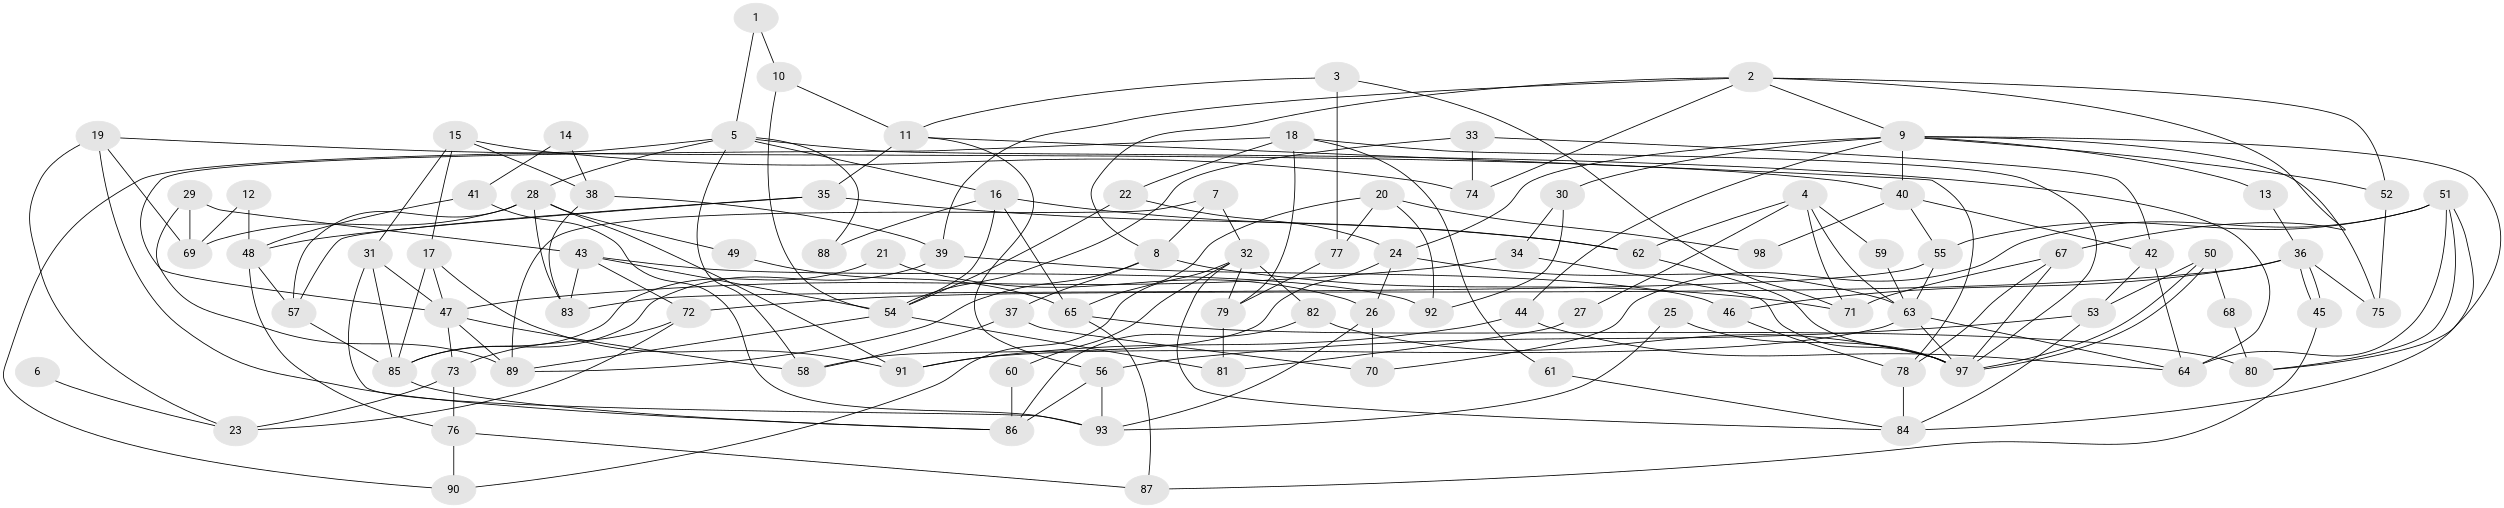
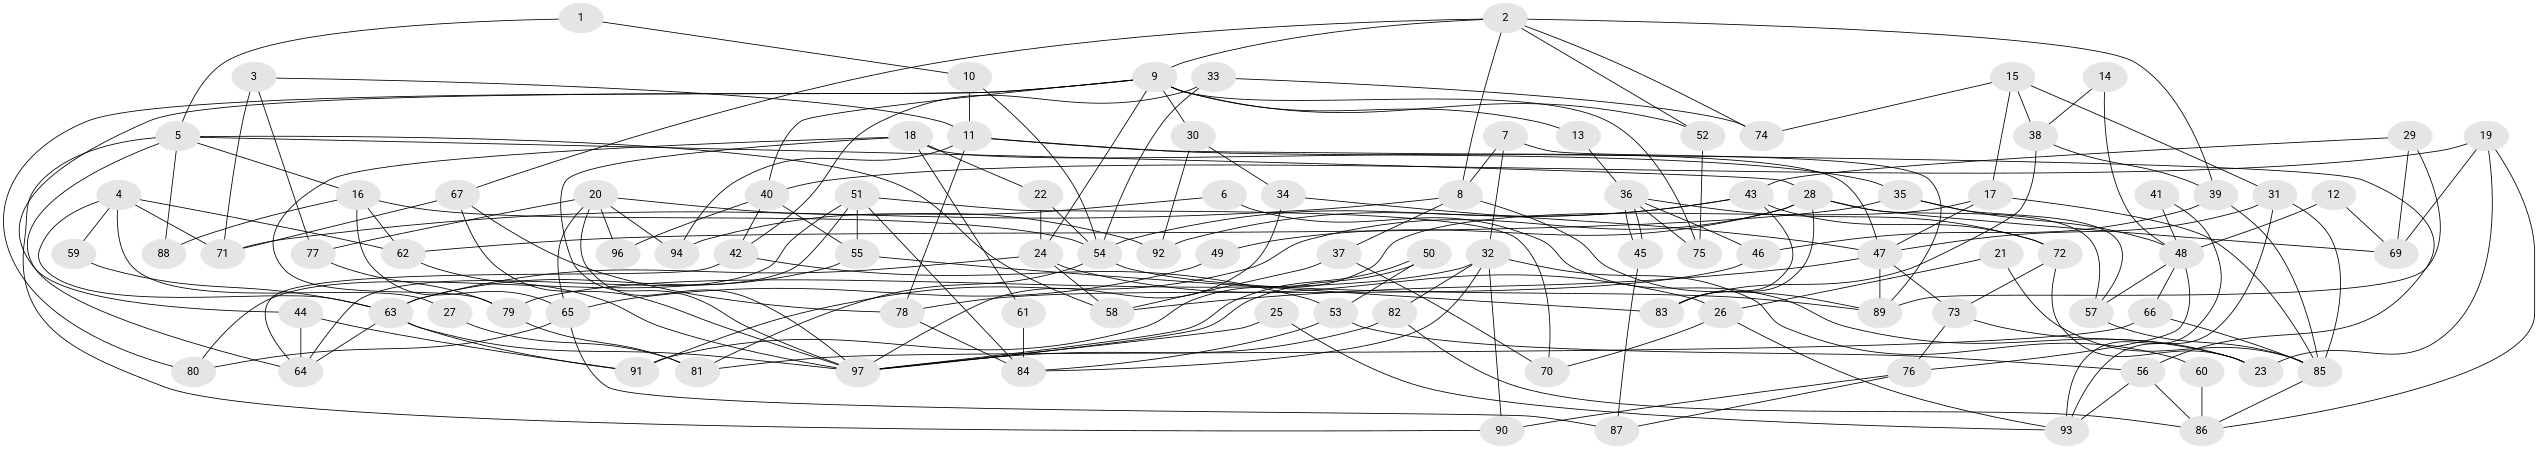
edge "14" -- "41": now "14" -- "48"
node "94": added
node "98": label "98" -> "96"
edge "20" -- "97": added
node "66": added
node "68": removed
